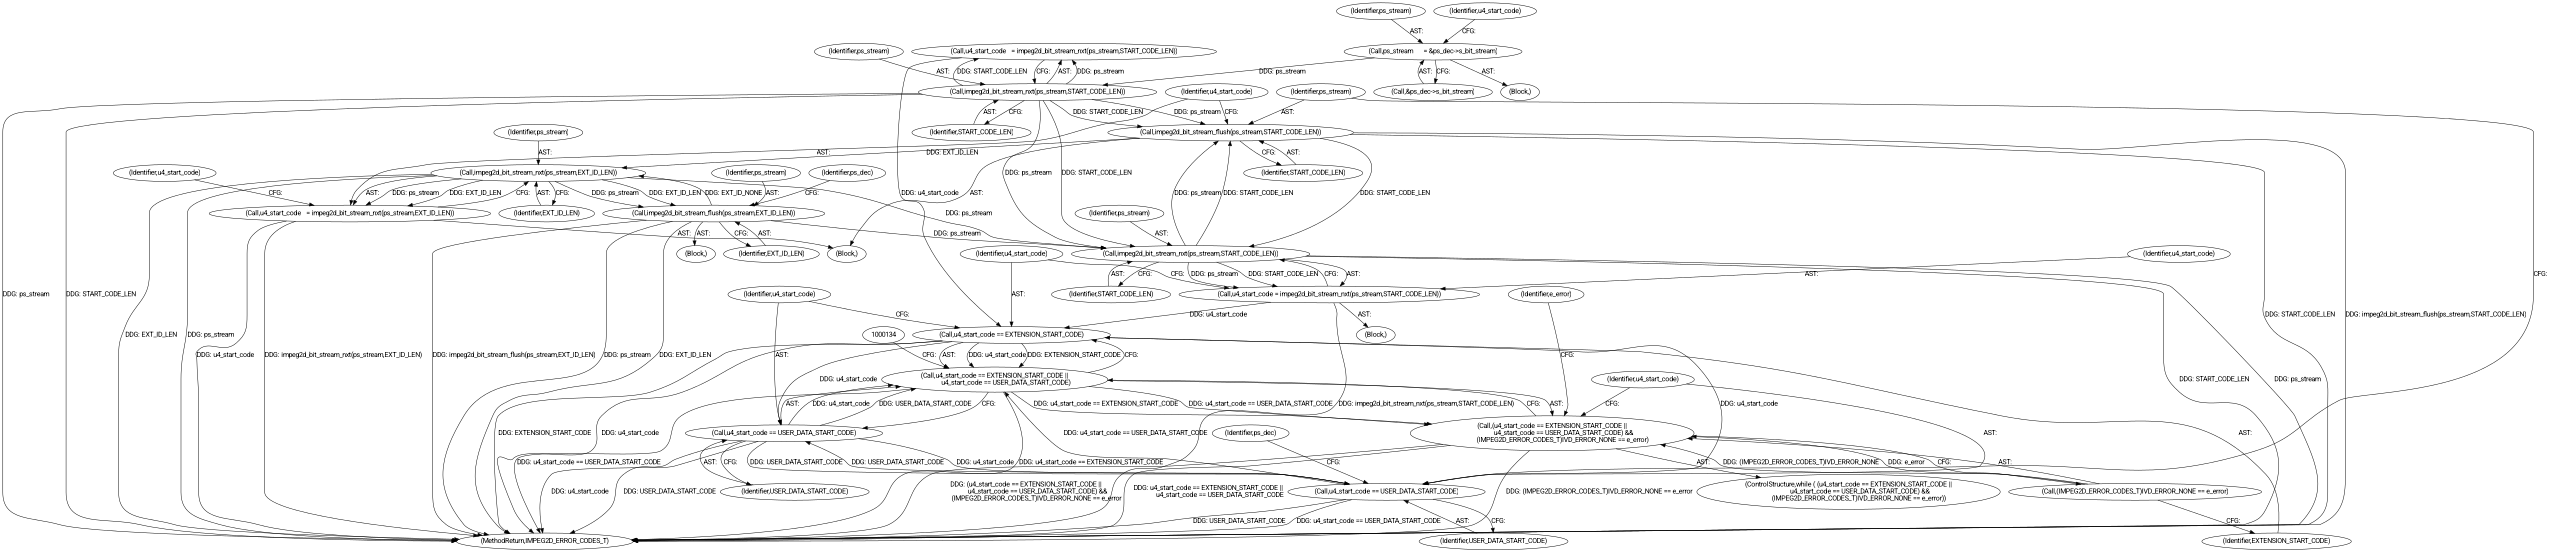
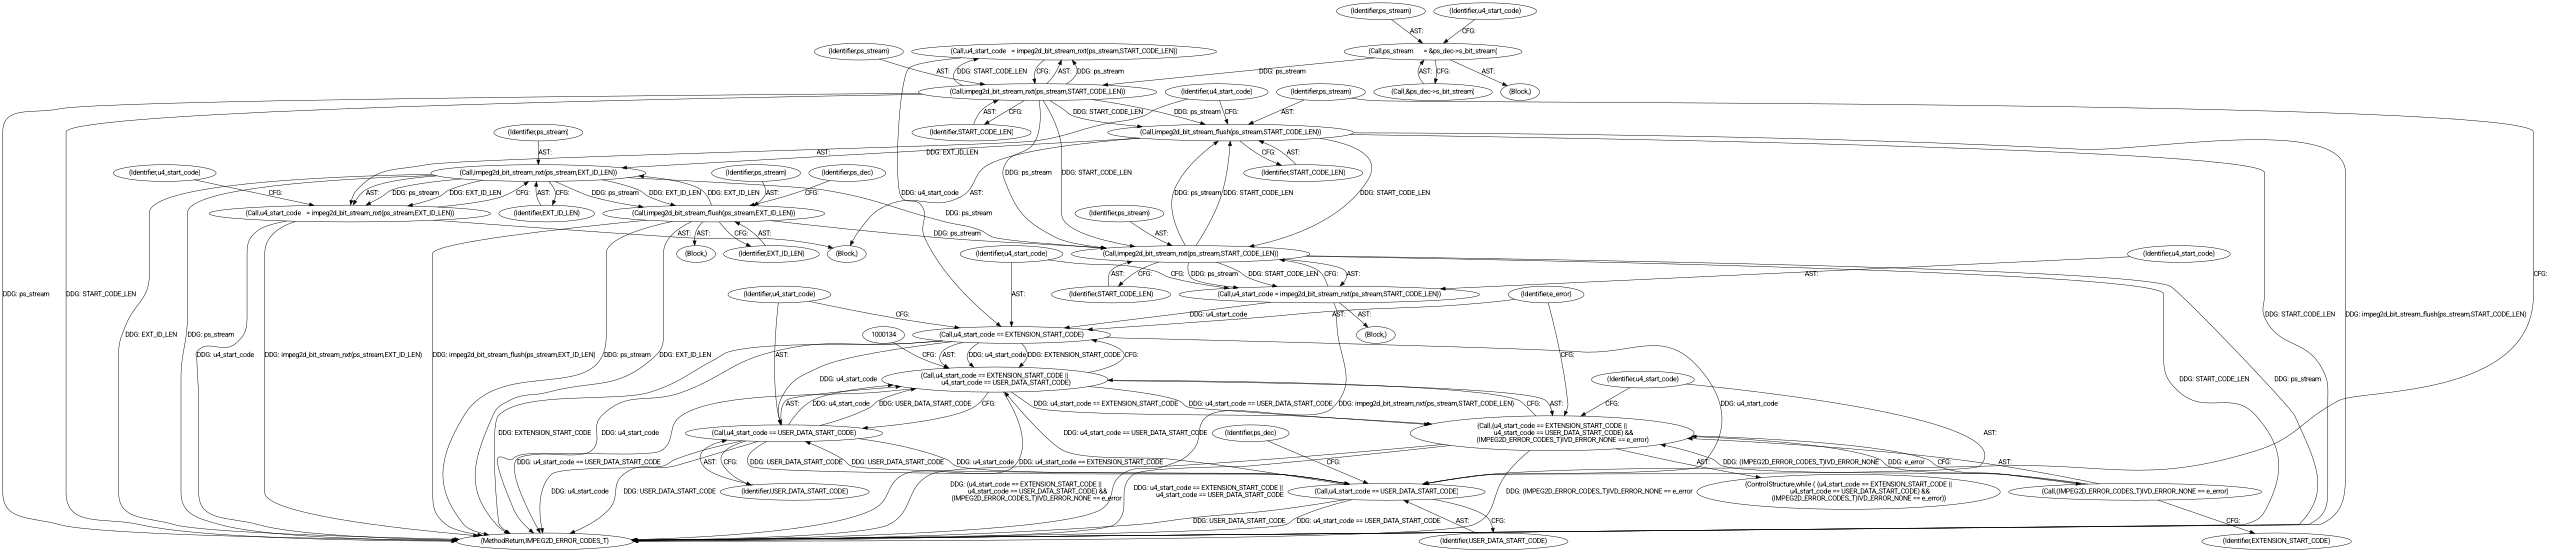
edge "(Call,impeg2d_bit_stream_flush(ps_stream,EXT_ID_LEN))" -> "(Call,impeg2d_bit_stream_nxt(ps_stream,EXT_ID_LEN))": label "DDG: EXT_ID_NONE" -> "DDG: EXT_ID_LEN"
edge "(Identifier,EXTENSION_START_CODE)" -> "(Call,u4_start_code == EXTENSION_START_CODE)": now "(Identifier,e_error)" -> "(Call,u4_start_code == EXTENSION_START_CODE)"
